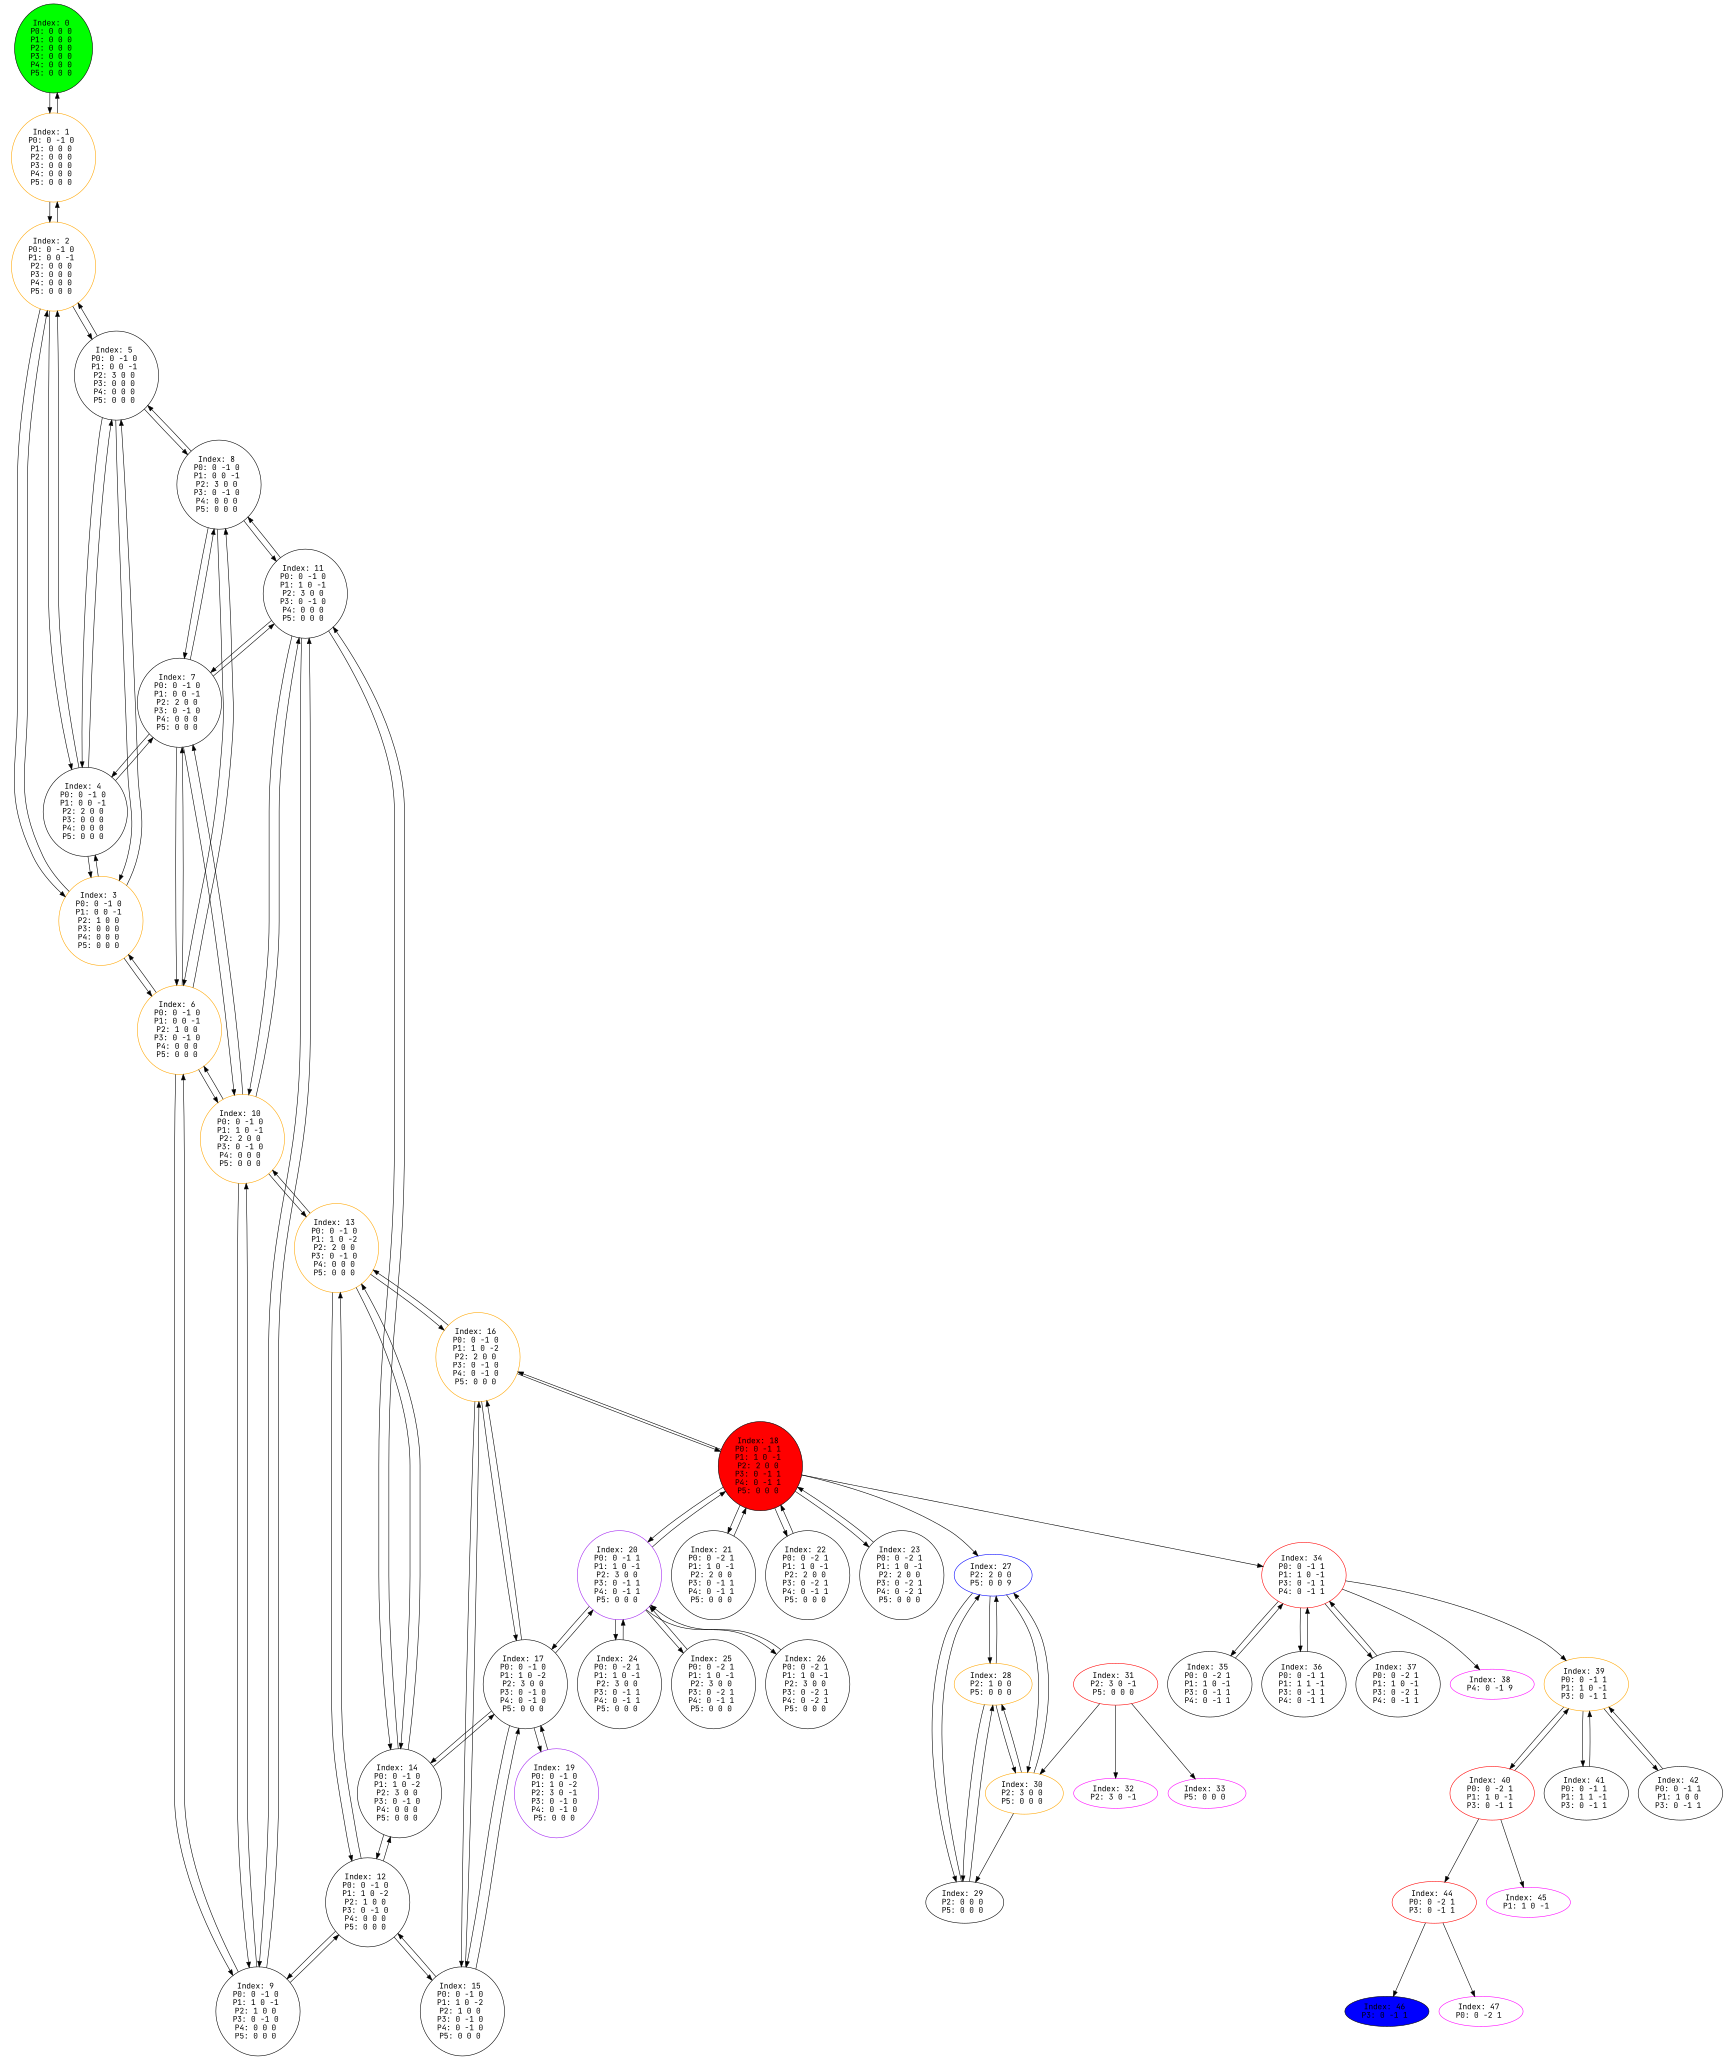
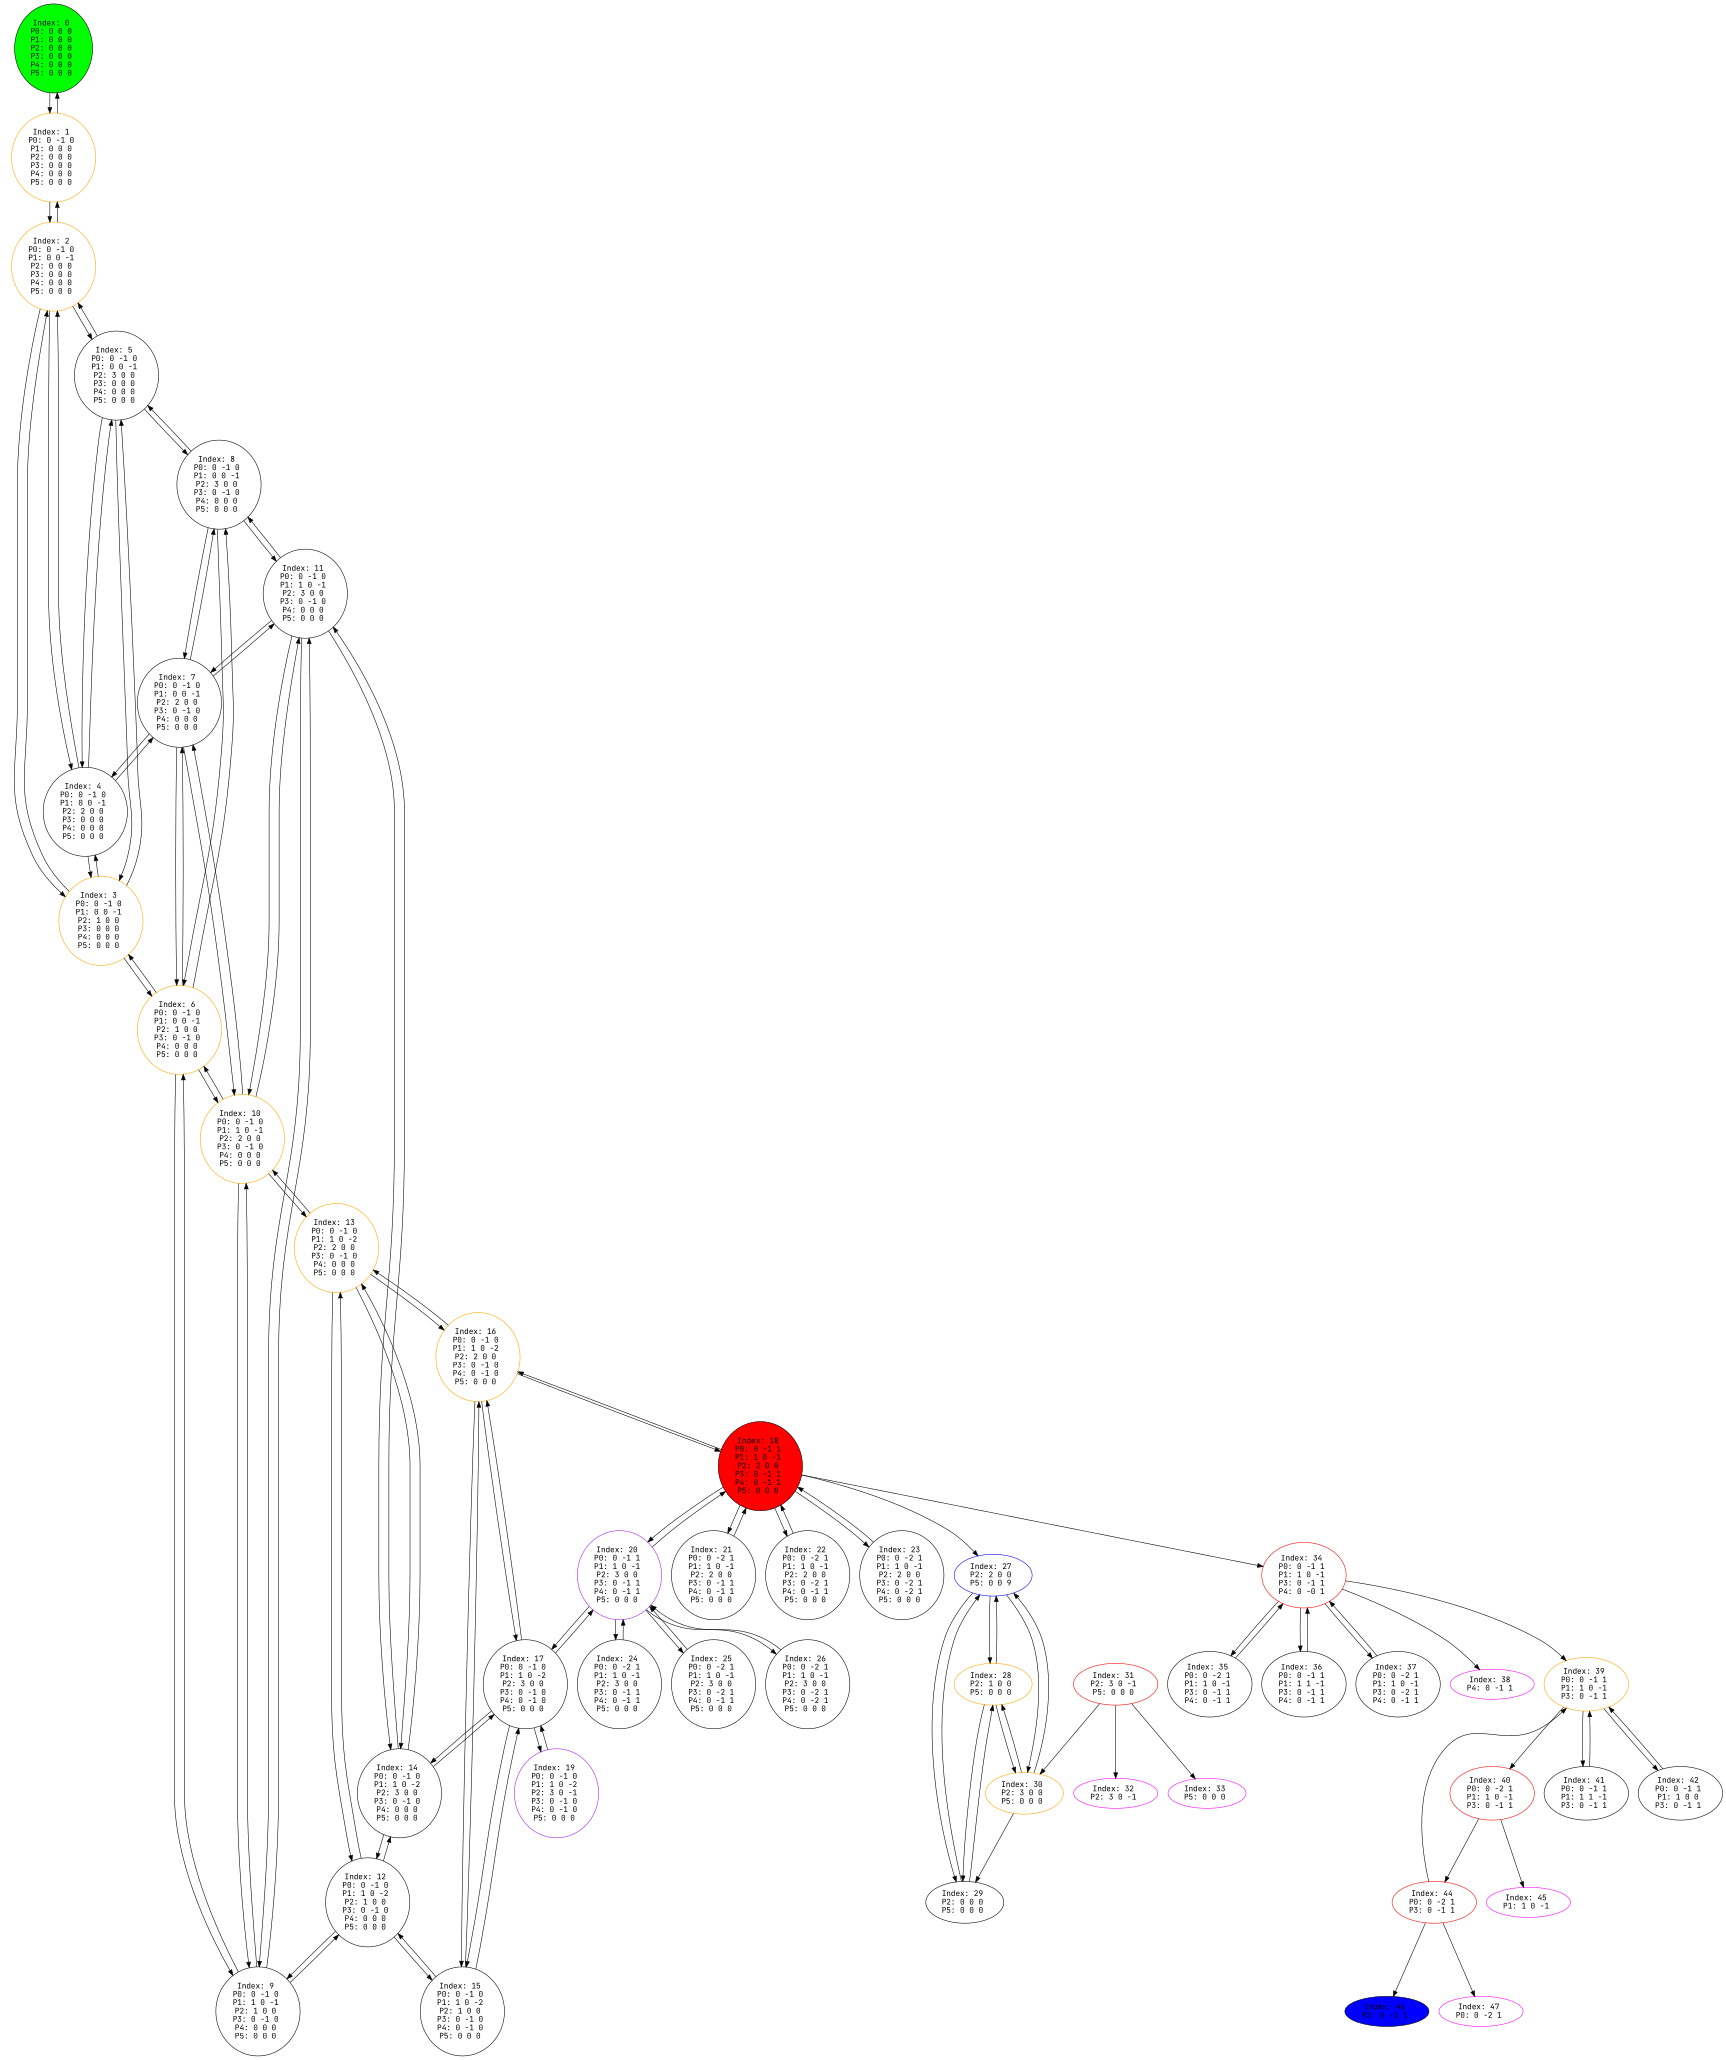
node "Index: 34 P0: 0 -1 1 P1: 1 0 -1 P3: 0 -1 1 P4: 0 -1 1": label "Index: 34 P0: 0 -1 1 P1: 1 0 -1 P3: 0 -1 1 P4: 0 -1 1" -> "Index: 34 P0: 0 -1 1 P1: 1 0 -1 P3: 0 -1 1 P4: 0 -0 1"
node "Index: 38 P4: 0 -1 9": label "Index: 38 P4: 0 -1 9" -> "Index: 38 P4: 0 -1 1"
edge "Index: 40 P0: 0 -2 1 P1: 1 0 -1 P3: 0 -1 1" -> "Index: 39 P0: 0 -1 1 P1: 1 0 -1 P3: 0 -1 1": now "Index: 44 P0: 0 -2 1 P3: 0 -1 1" -> "Index: 39 P0: 0 -1 1 P1: 1 0 -1 P3: 0 -1 1"
